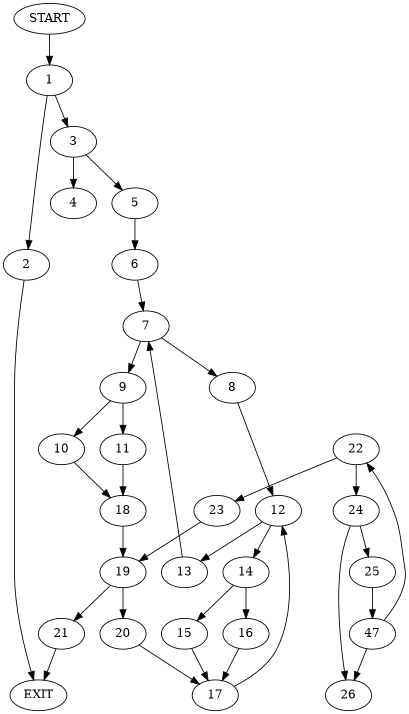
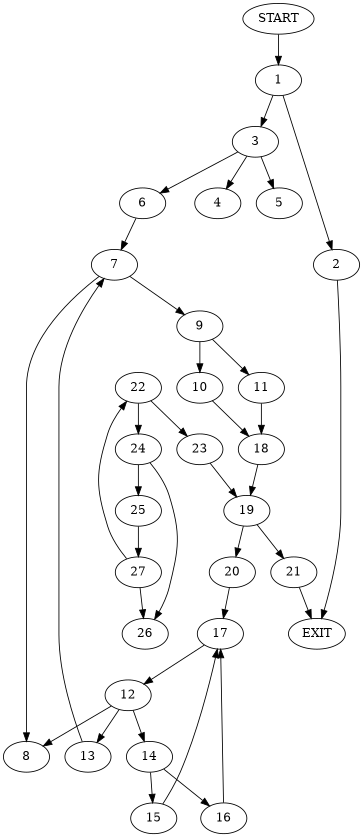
edge "5" -> "6": now "3" -> "6"
edge "8" -> "12": reversed
node "47": label "47" -> "27"
